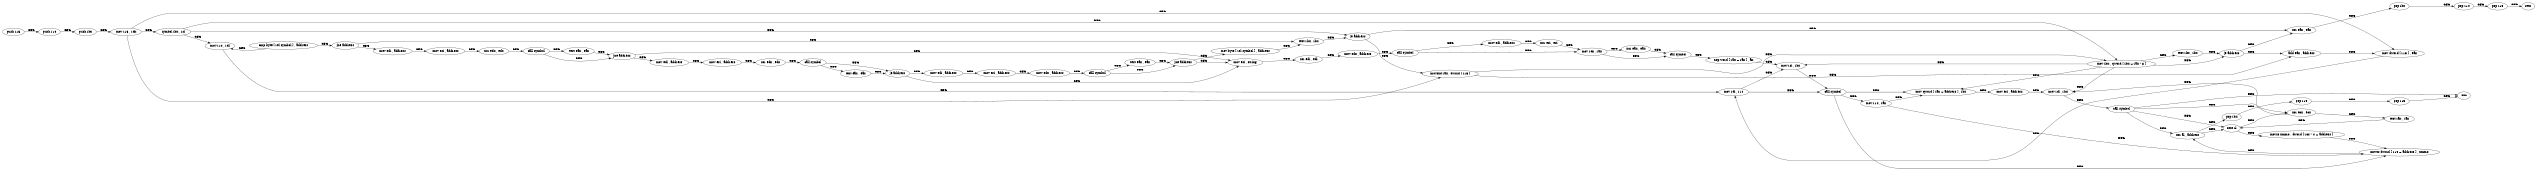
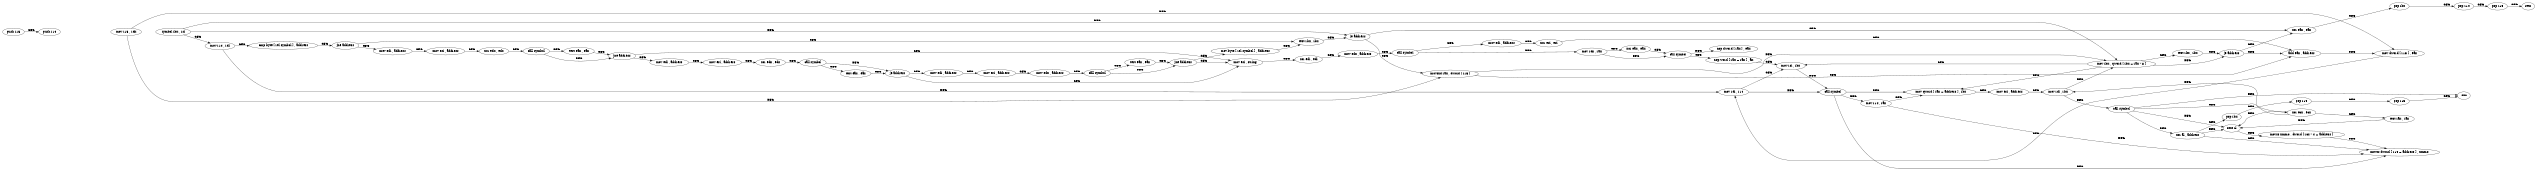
edge "mov r15 , rdx" -> "mov dword [ r15 ] , eax": label "CFG" -> "DFG"
node "push rbx": removed
edge "mov r15 , rdx" -> "symbol rbx , rsi": removed, label "CFG"
edge "xor esi , esi" -> "mov rdx , rax": now "xor esi , esi" -> "add eax , address"
node "nop dword [ rax ] , eax": added
edge "cmp byte [ rel symbol ] , address" -> "mov r14 , rdi": reversed
edge "mov rbx , qword [ rbx + rax * 8 ]" -> "mov rsi , rbx": label "DFG" -> "CFG"
edge "movsxd rax , dword [ r15 ]" -> "add eax , address": label "DFG" -> "CFG"
edge "mov rbx , qword [ rbx + rax * 8 ]" -> "mov rdi , rbx": reversed
edge "mov r14 , rdi" -> "mov rdi , r14": label "CFG" -> "DFG"
edge "mov r15 , rdx" -> "movsxd rax , dword [ r15 ]": label "CFG" -> "DFG"
edge "sete cl" -> "xor ecx , ecx": reversed
edge "test rax , rax" -> "sete cl": label "CFG" -> "DFG"
edge "xor al , address" -> "sete cl": label "CFG" -> "DFG"
edge "movss dword [ r14 + address ] , xmm0" -> "xor al , address": reversed
